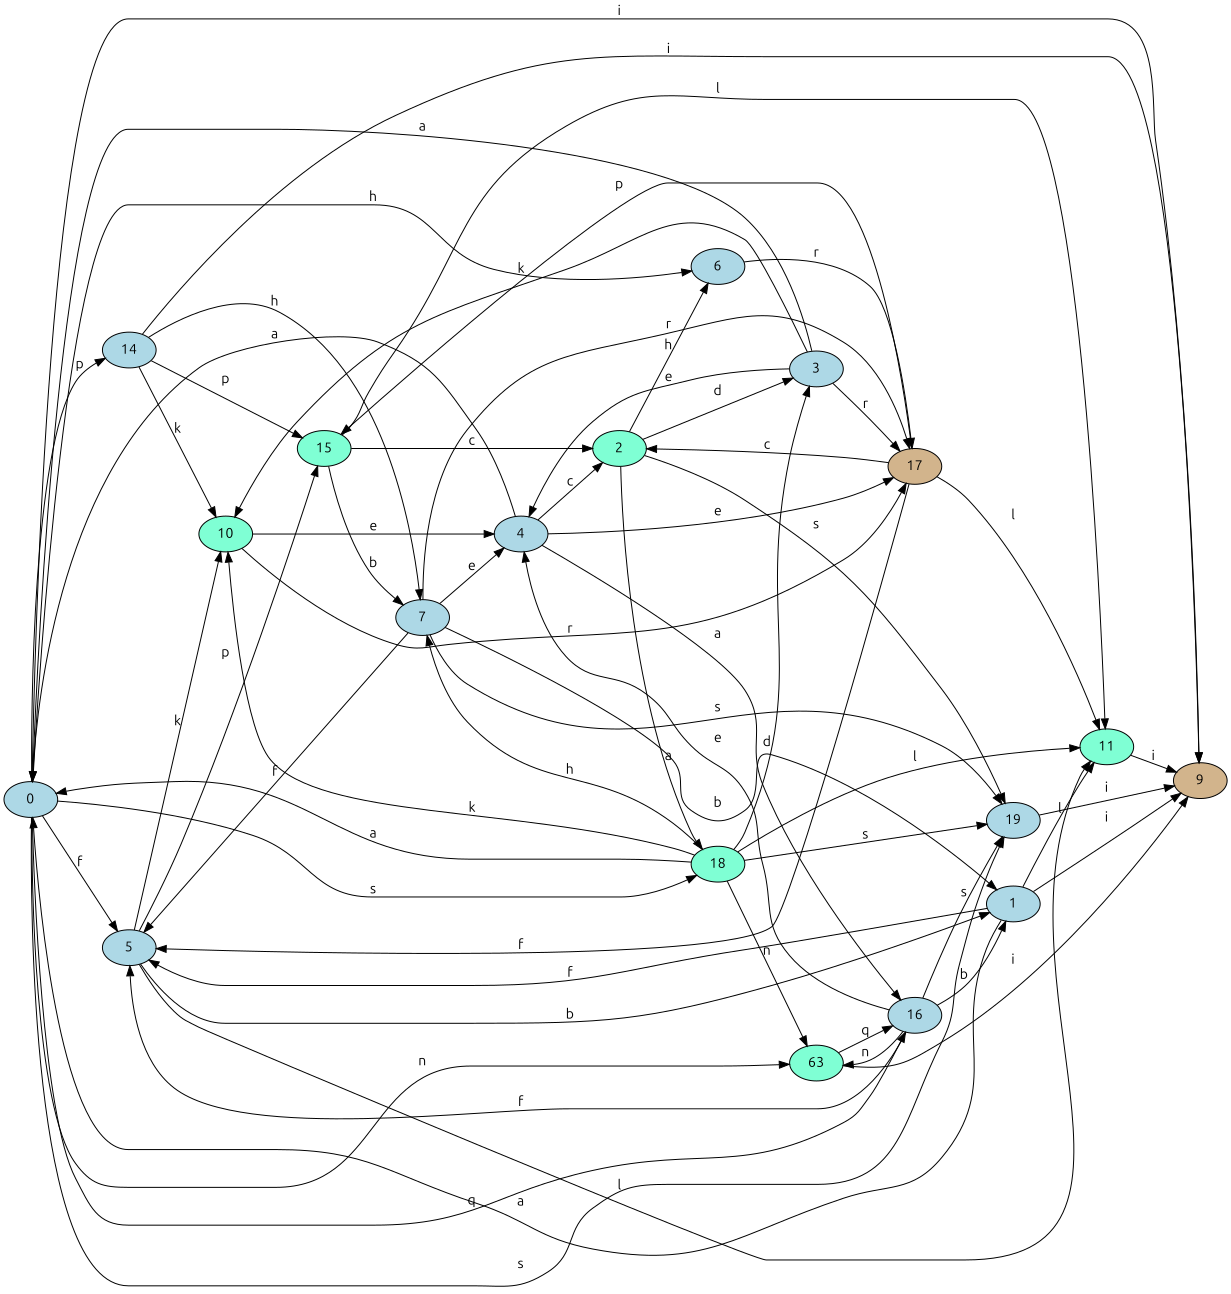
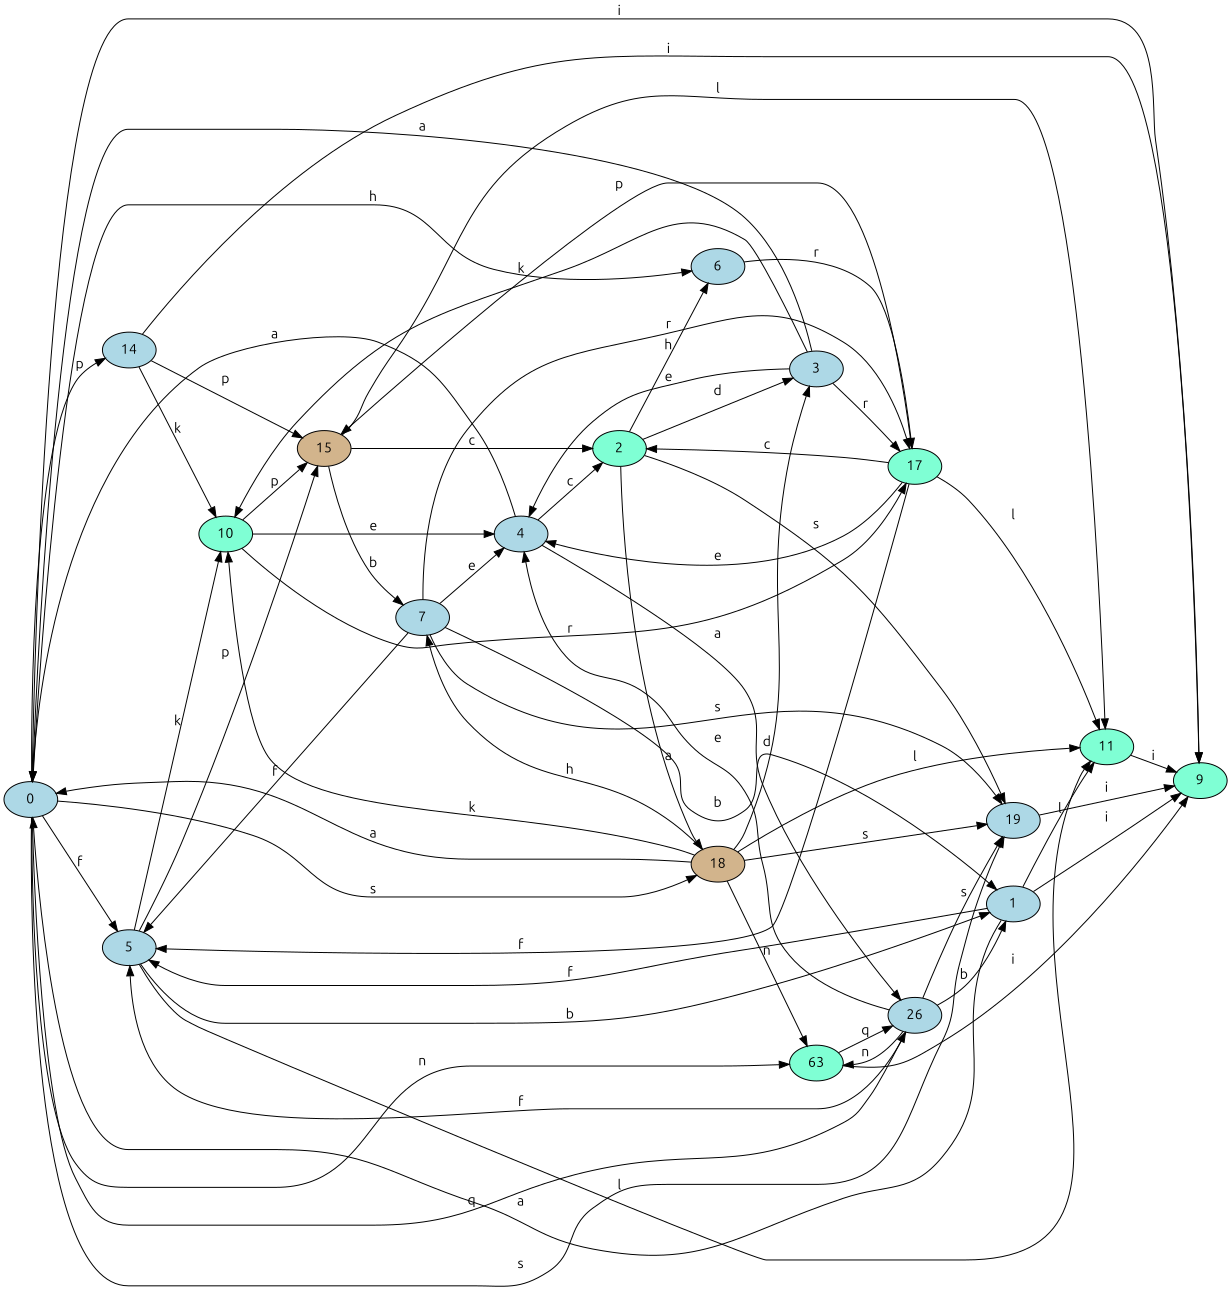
edge "14" -> "7": removed, label "h"
node "15": fillcolor aquamarine -> tan
node "17": fillcolor tan -> aquamarine
edge "10" -> "15": added, label "p"
edge "4" -> "17": reversed
node "9": fillcolor tan -> aquamarine
node "18": fillcolor aquamarine -> tan
node "16": label "16" -> "26"
